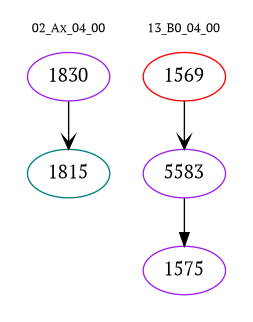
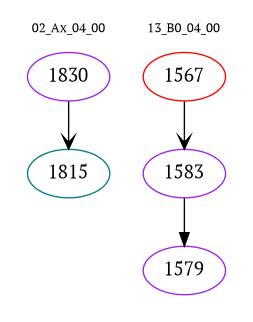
node "1569": label "1569" -> "1567"
node "5583": label "5583" -> "1583"
node "1575": label "1575" -> "1579"
